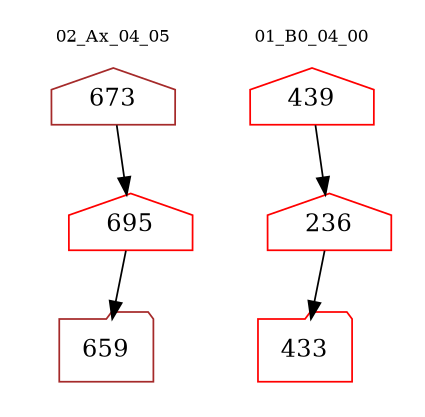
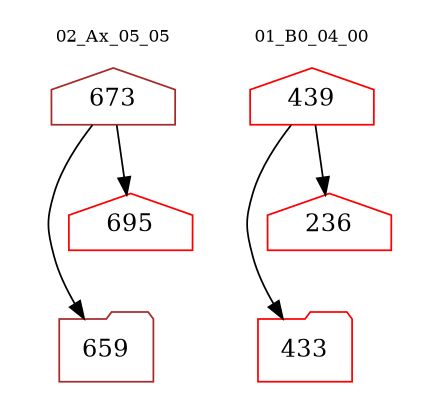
cluster "02_Ax_04_05": label "02_Ax_04_05" -> "02_Ax_05_05"
edge "695" -> "659": now "673" -> "659"
edge "236" -> "433": now "439" -> "433"
